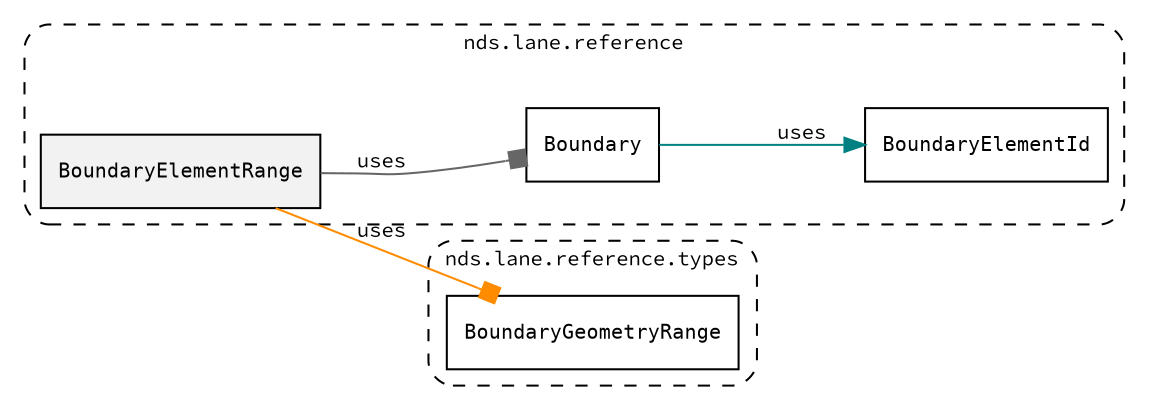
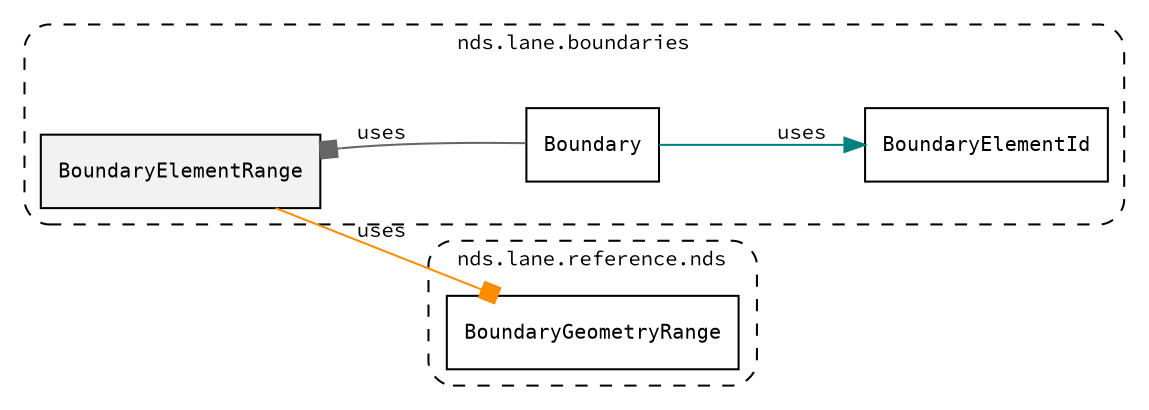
cluster "nds.lane.reference": label "nds.lane.reference" -> "nds.lane.boundaries"
edge "BoundaryElementRange" -> "Boundary": reversed
cluster "nds.lane.reference.types": label "nds.lane.reference.types" -> "nds.lane.reference.nds"
